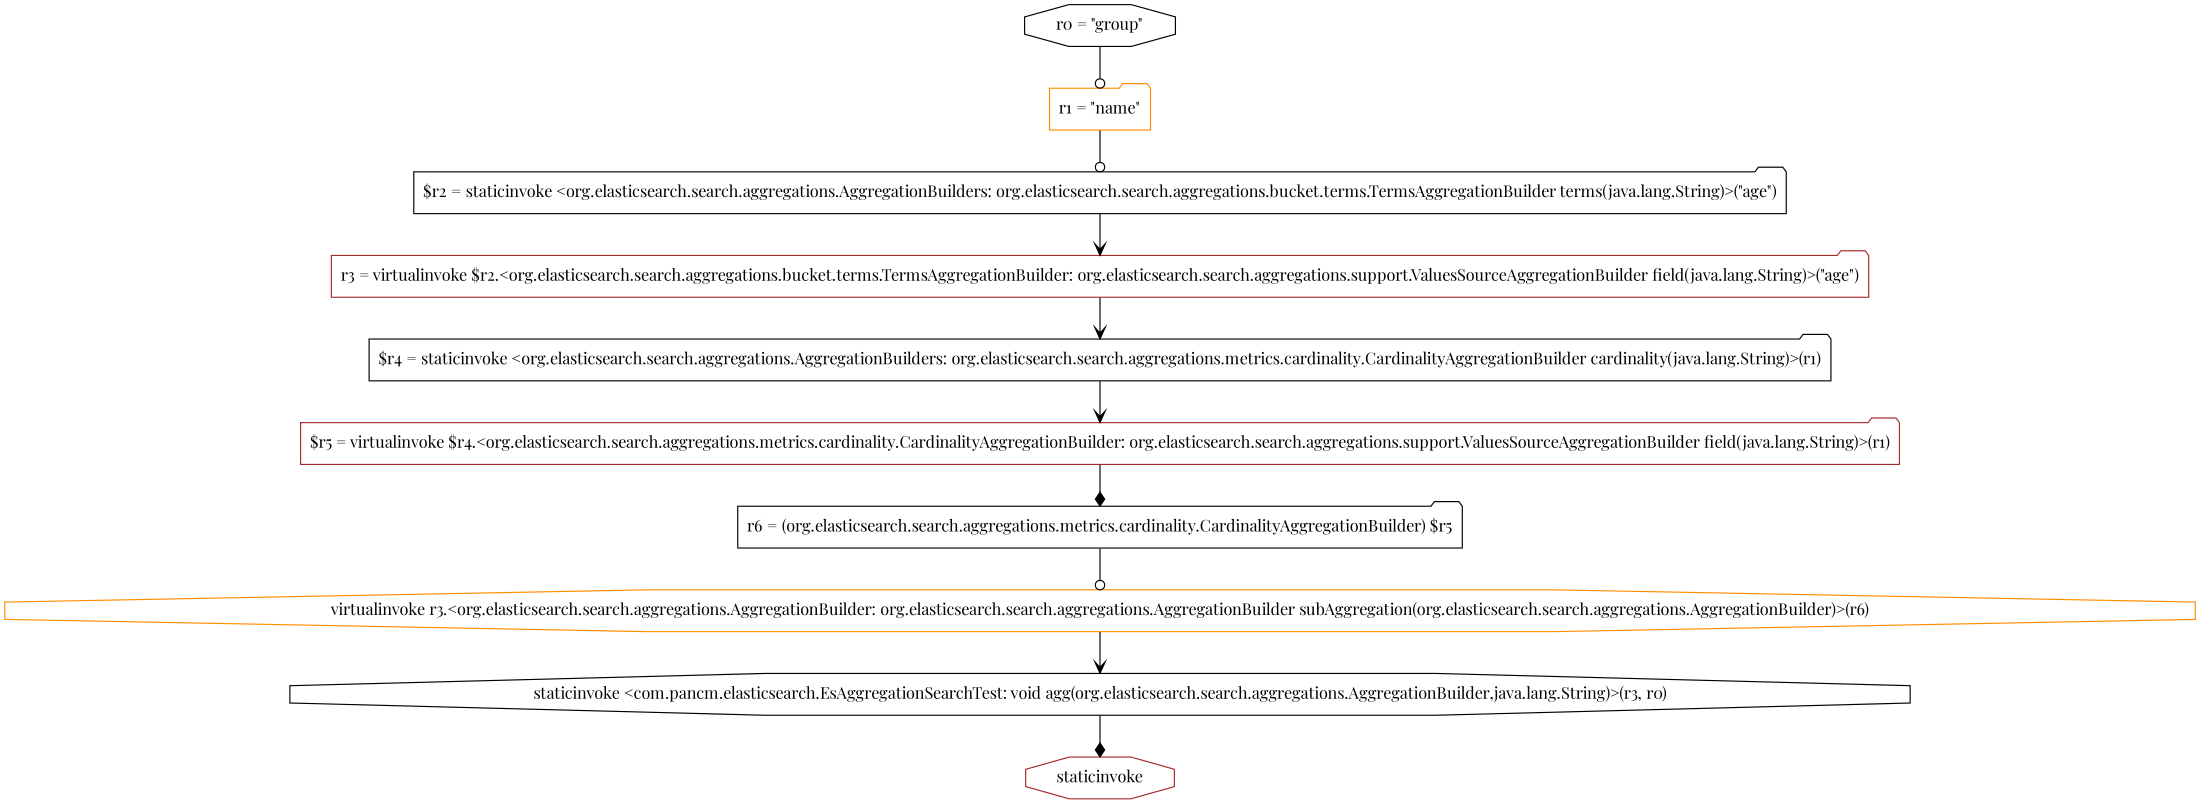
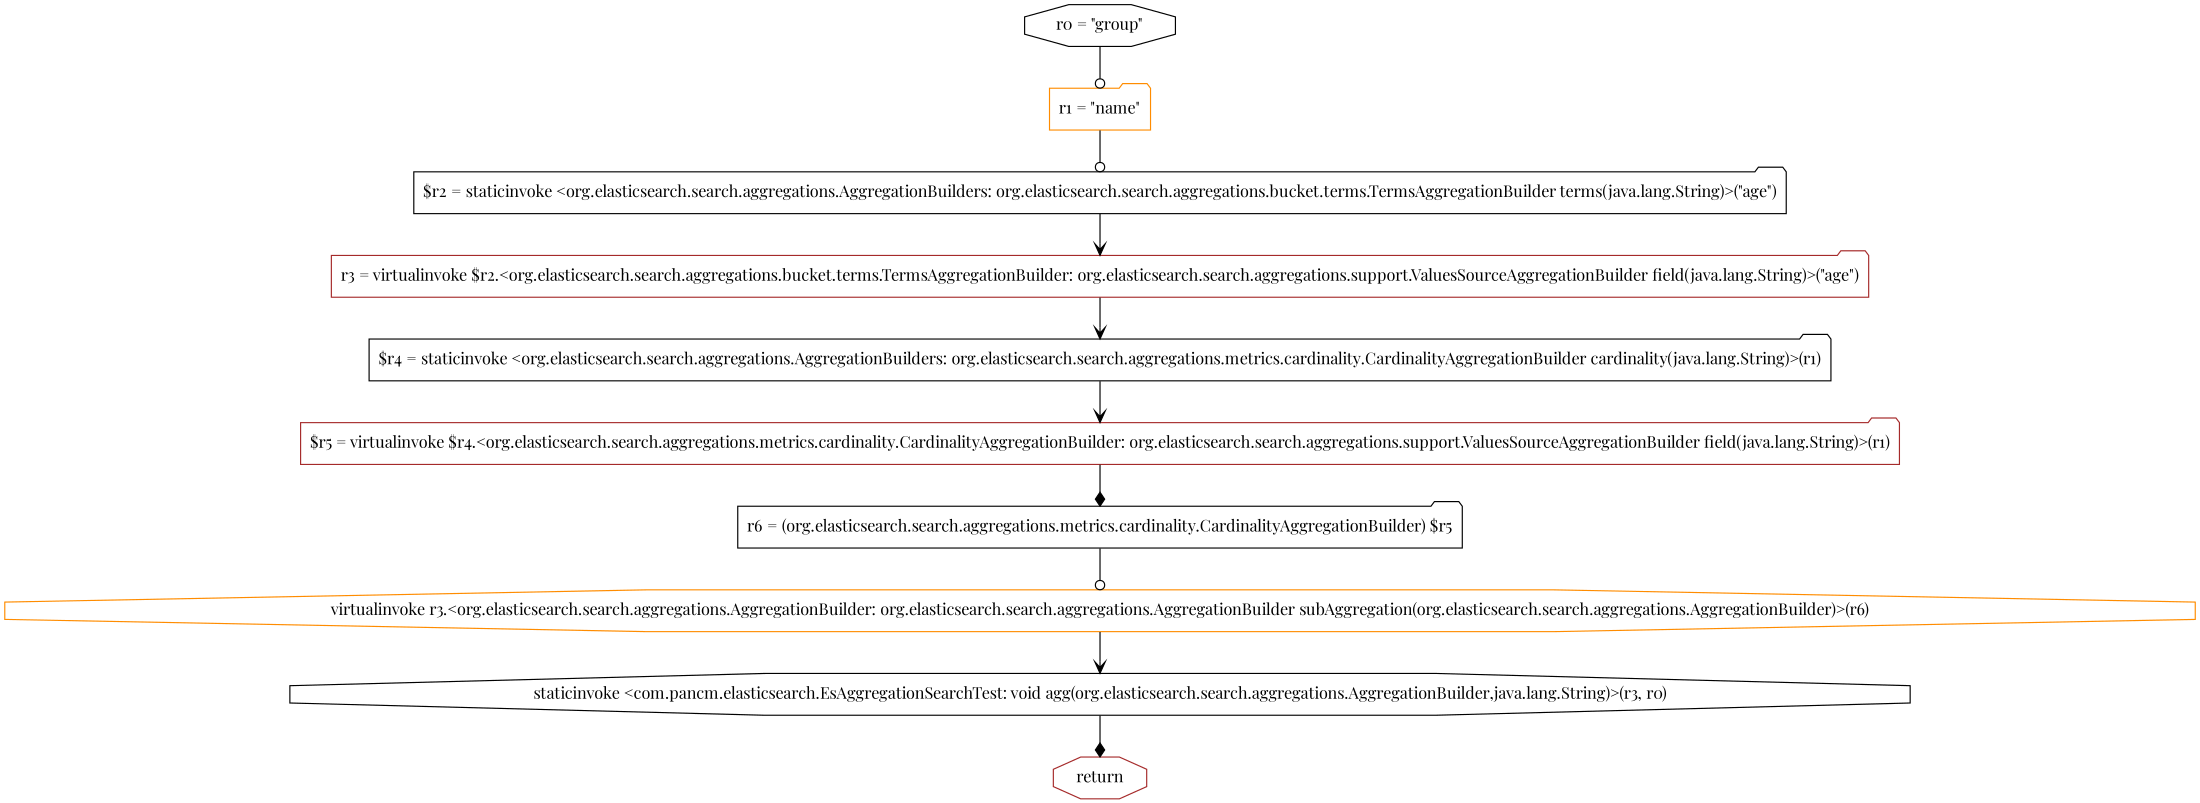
node "staticinvoke": label "staticinvoke" -> "return"
